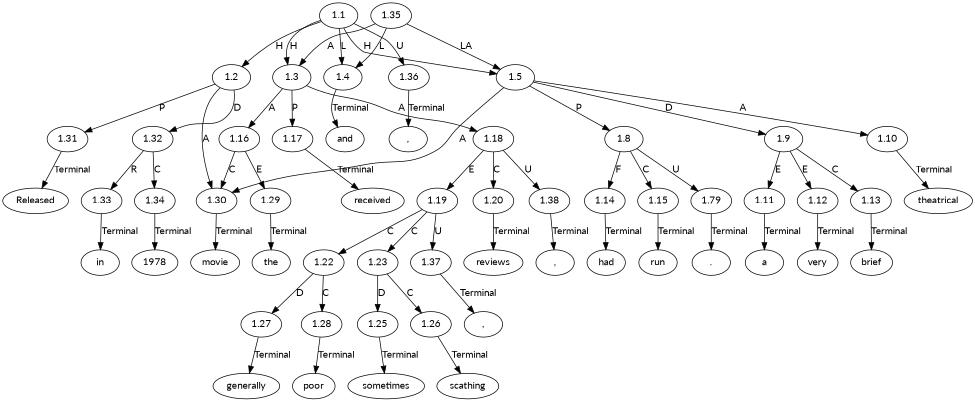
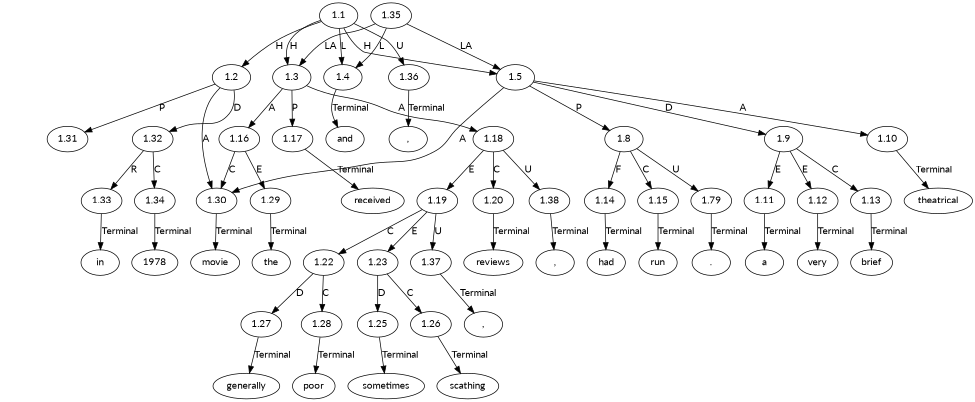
edge "1.35" -> "1.3": label "A" -> "LA"
node "Released": removed
edge "1.19" -> "1.23": label "C" -> "E"
